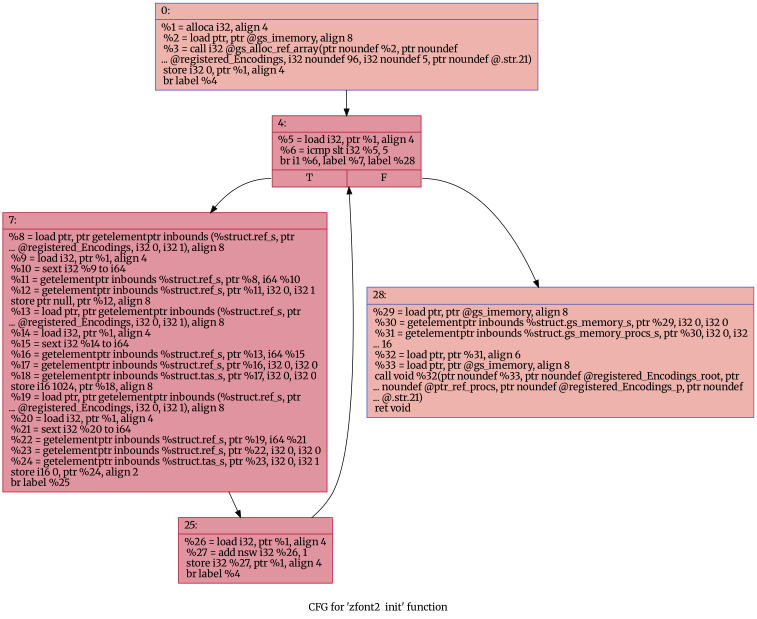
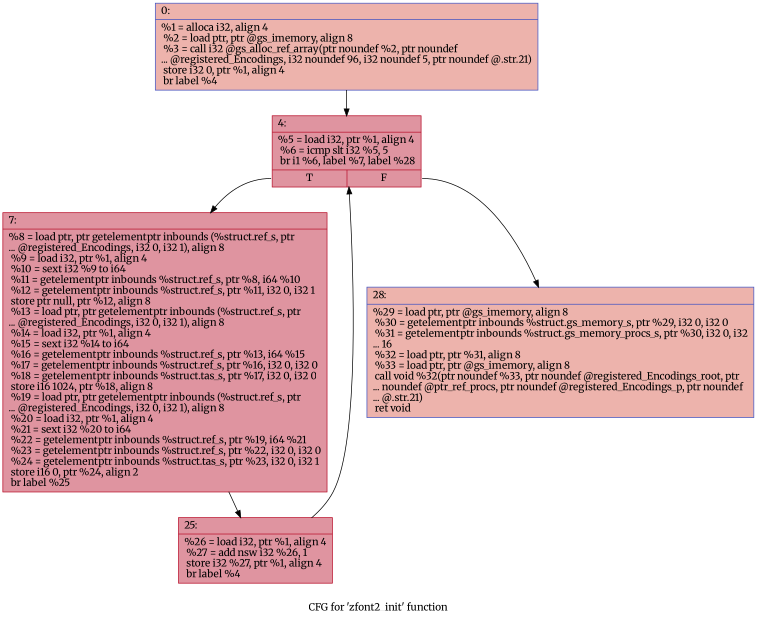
node "28:": text "%32 = load ptr, ptr %31, align 6" -> "%32 = load ptr, ptr %31, align 8"
